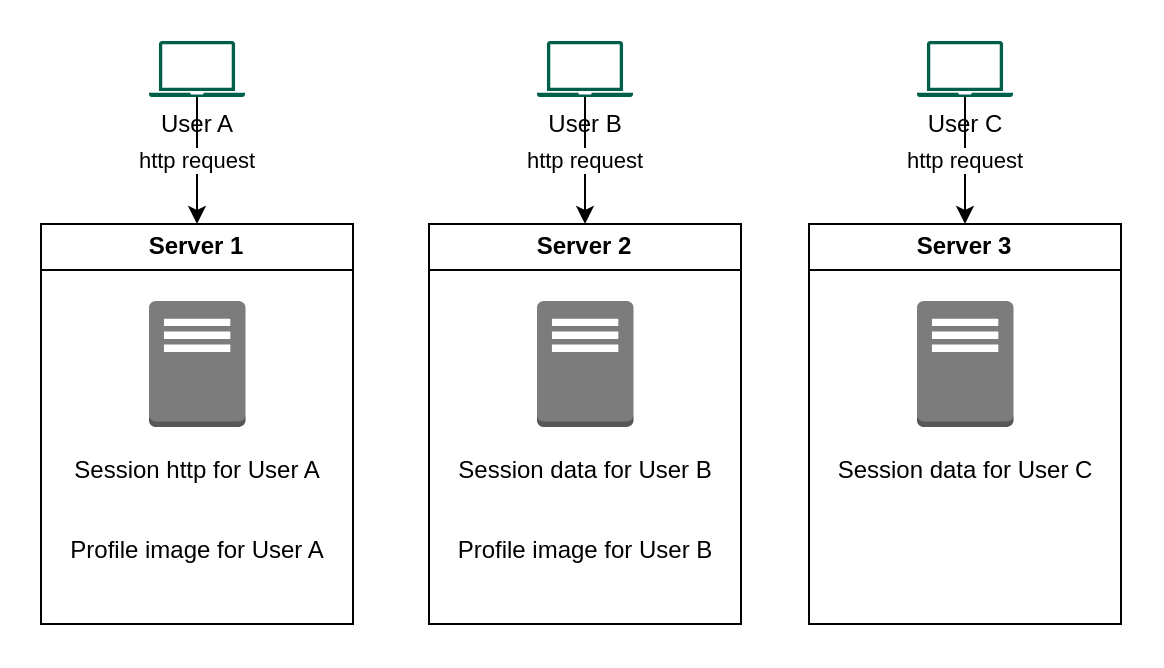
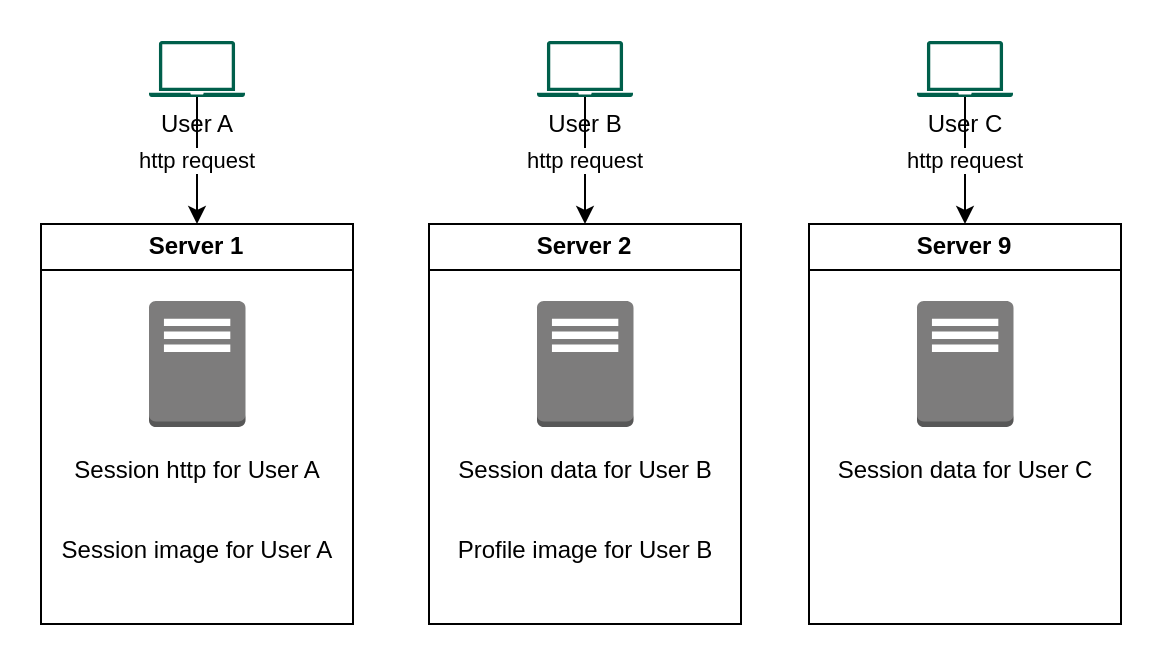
node "Server 3": label "Server 3" -> "Server 9"
node "Profile image for User A": label "Profile image for User A" -> "Session image for User A"
